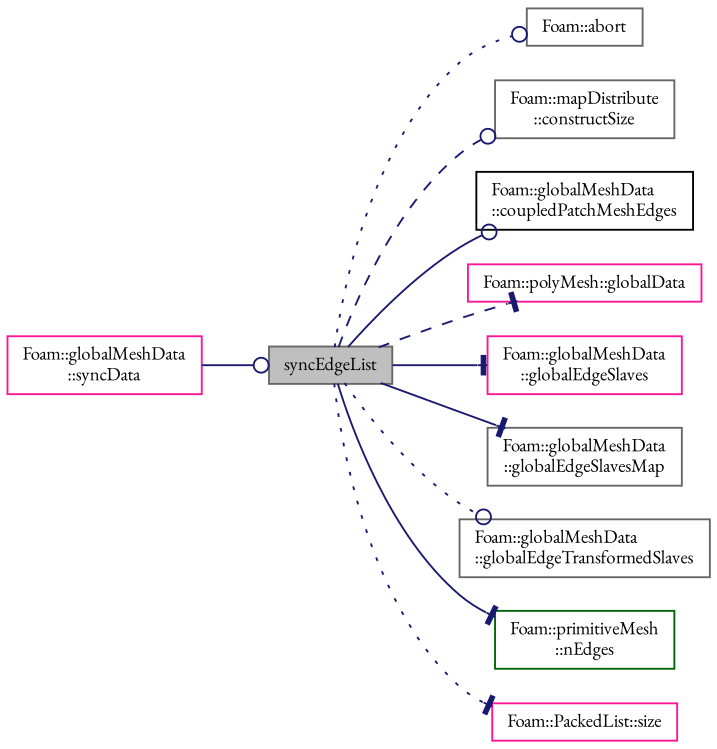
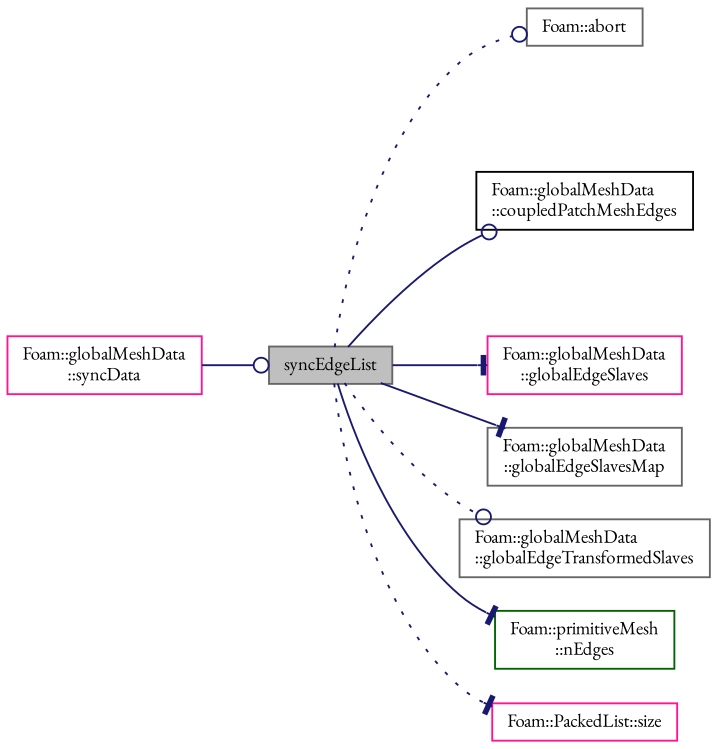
node "Foam::mapDistribute ::constructSize": removed
node "Foam::polyMesh::globalData": removed
